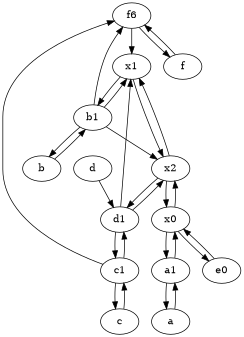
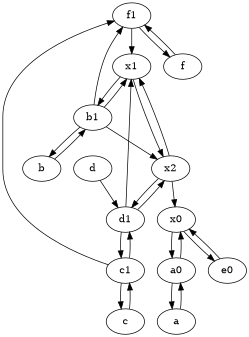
node "f6": label "f6" -> "f1"
edge "x0" -> "x2": removed
node "a1": label "a1" -> "a0"
